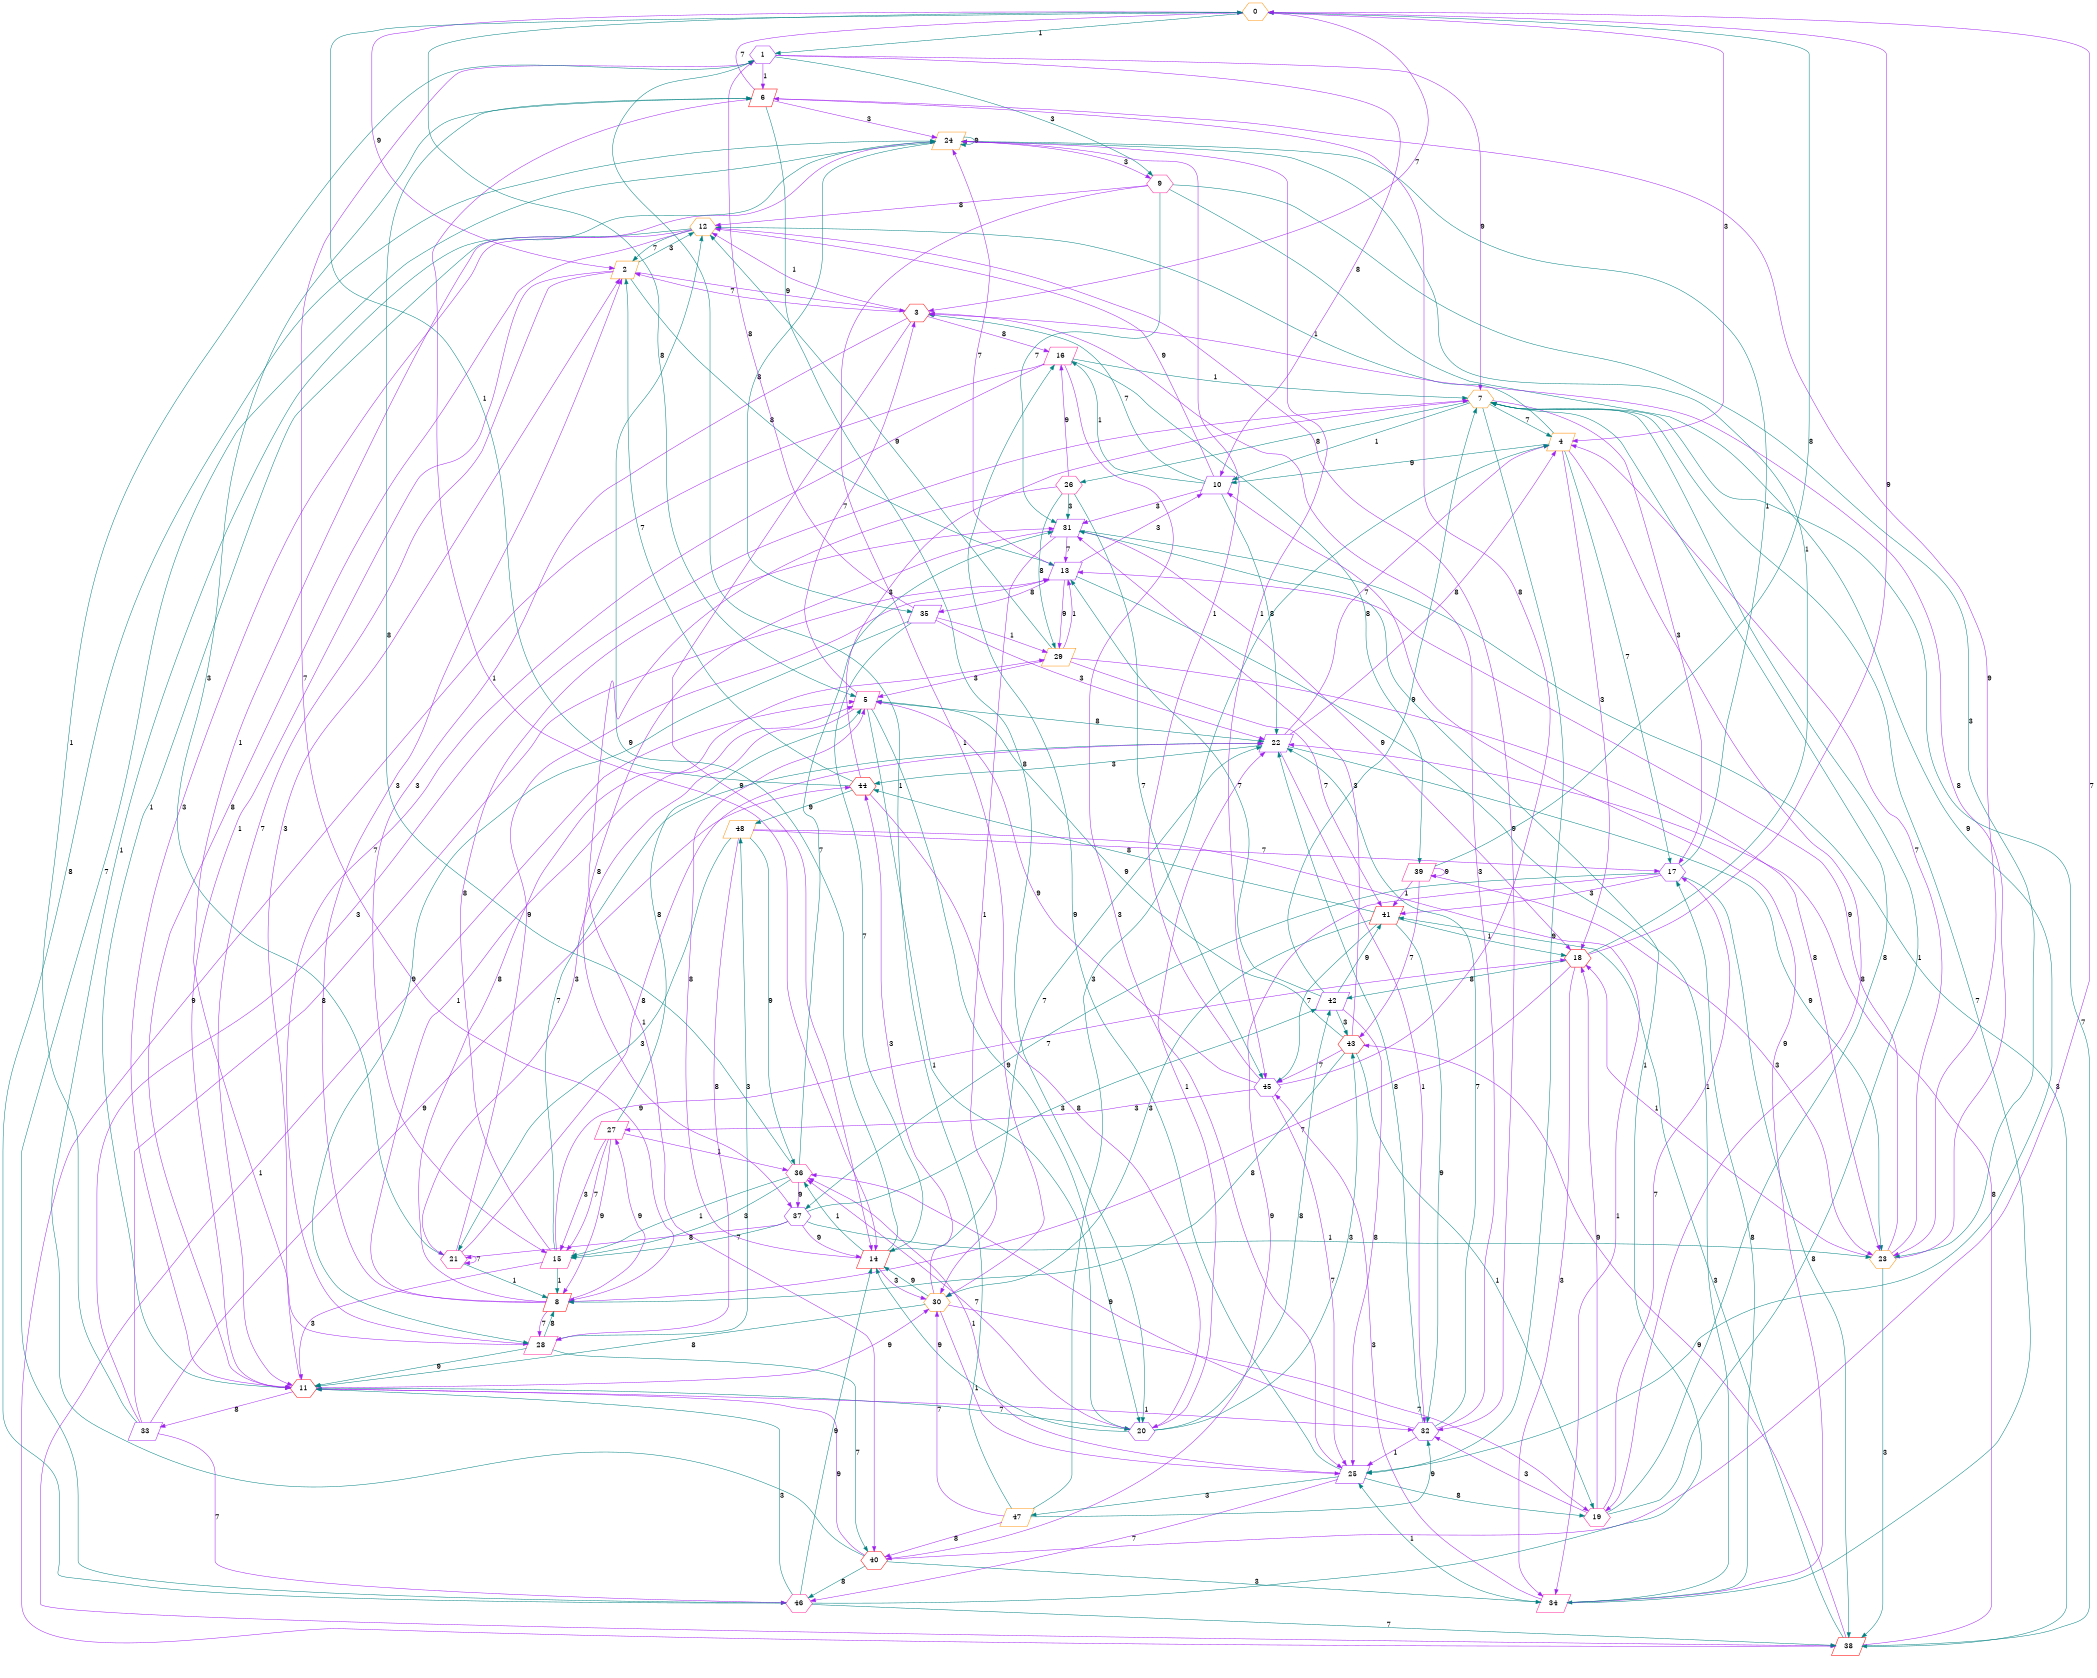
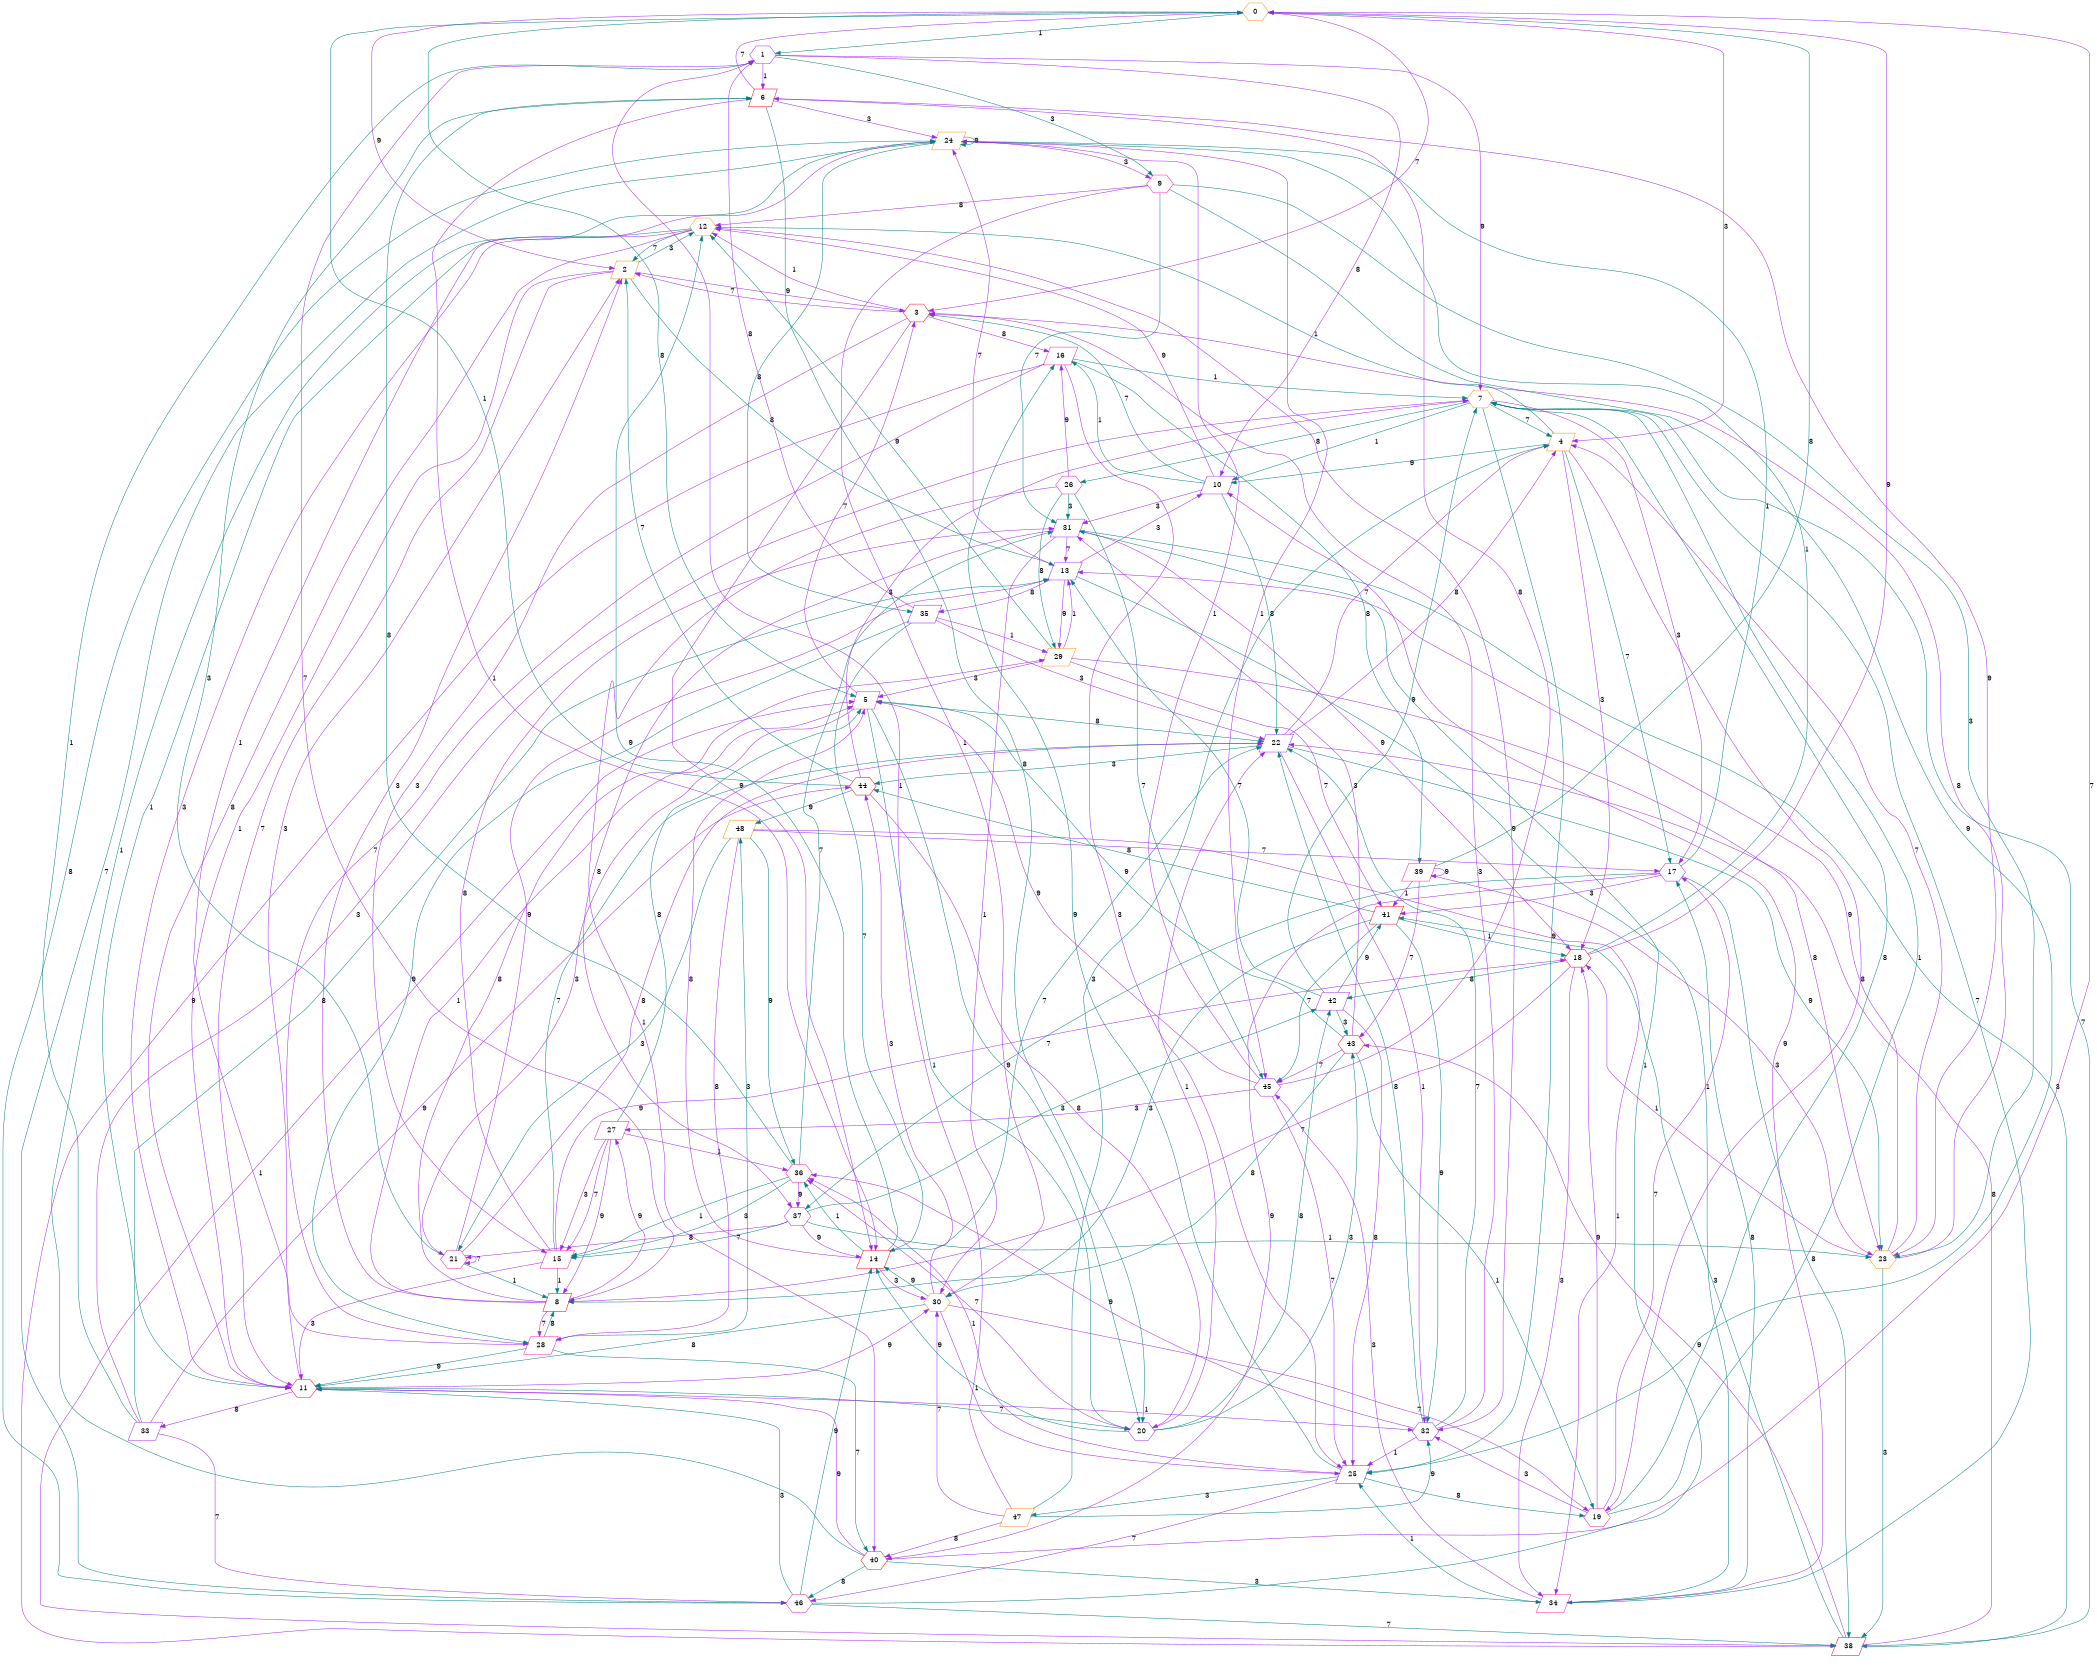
edge "47" -> "1": color teal -> purple
edge "33" -> "13": color purple -> teal
